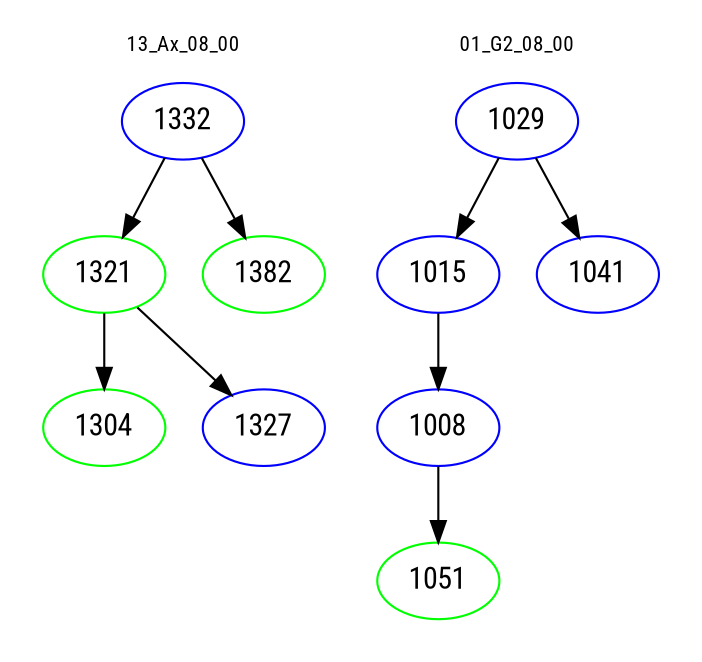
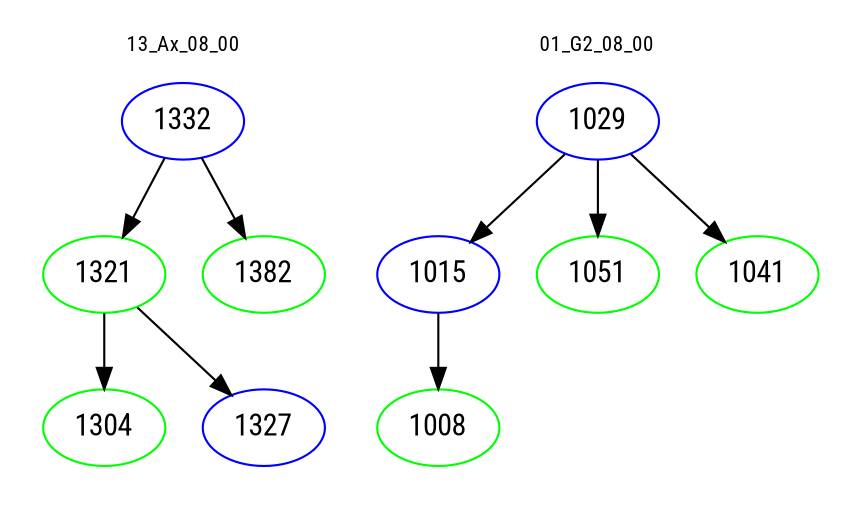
node "1041": color blue -> green
node "1008": color blue -> green
edge "1008" -> "1051": now "1029" -> "1051"
